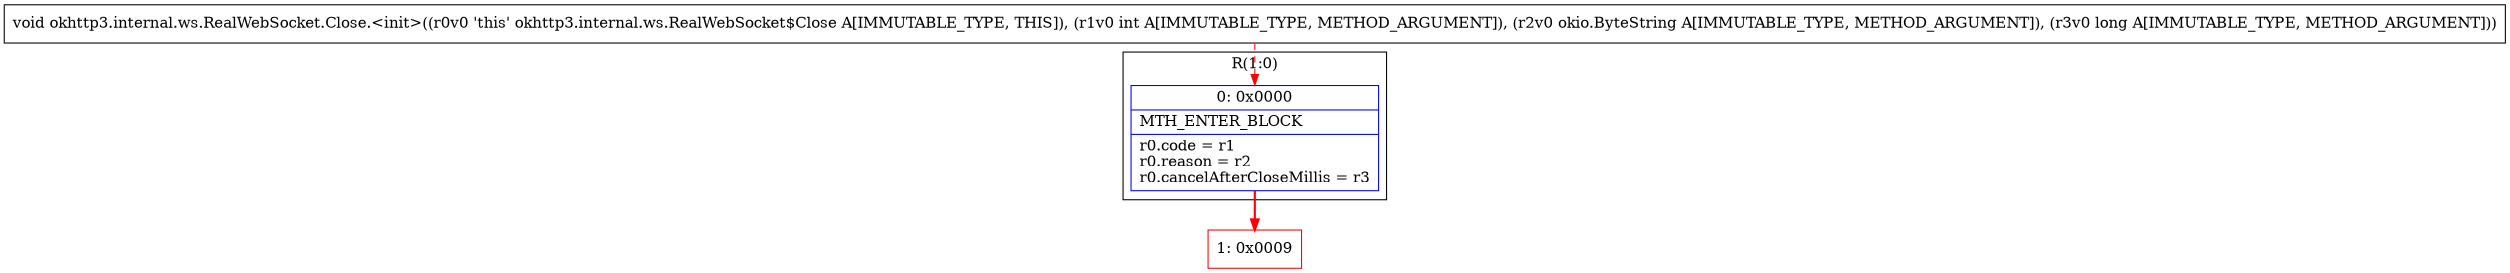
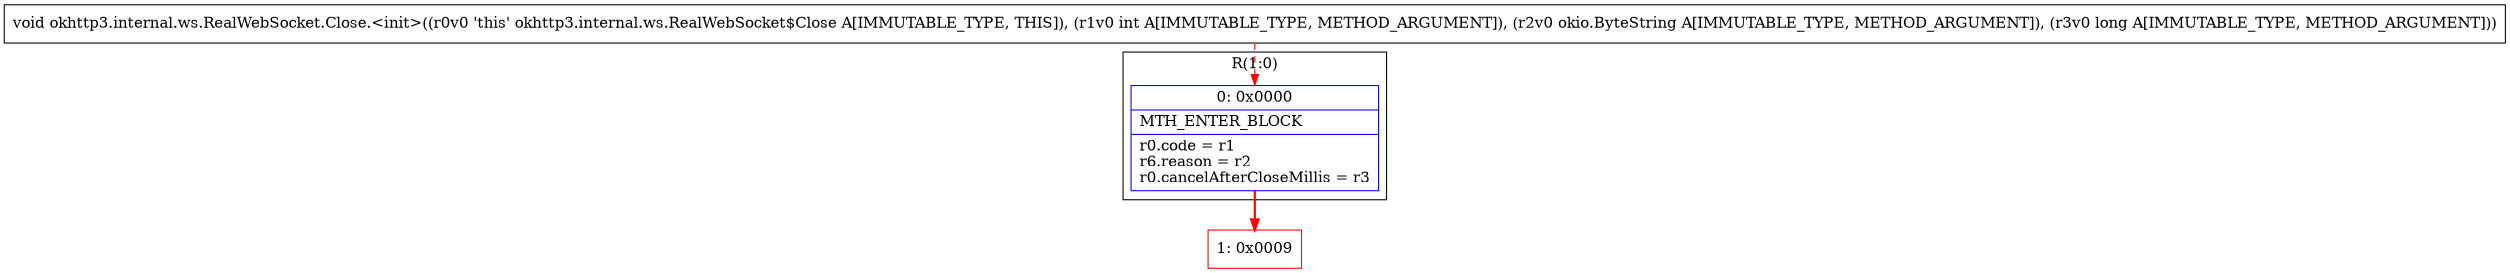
node "0: 0x0000": text "r0.reason = r2" -> "r6.reason = r2"
